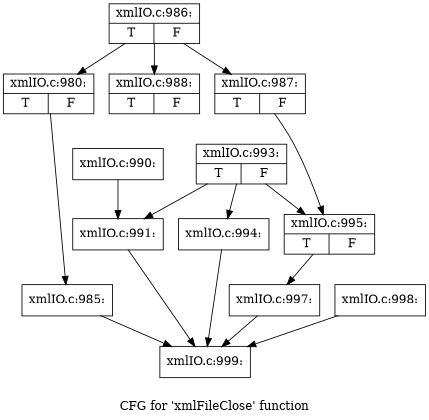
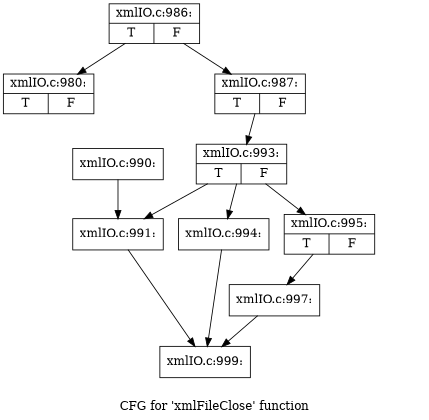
node "xmlIO.c:988:": removed
edge "xmlIO.c:987:" -> "xmlIO.c:995:": now "xmlIO.c:987:" -> "xmlIO.c:993:"
node "xmlIO.c:985:": removed
node "xmlIO.c:998:": removed
